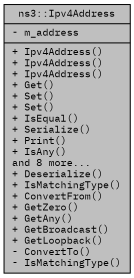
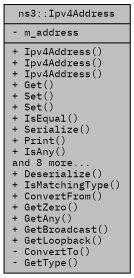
node "ns3::Ipv4Address": text "- IsMatchingType()" -> "- GetType()"
